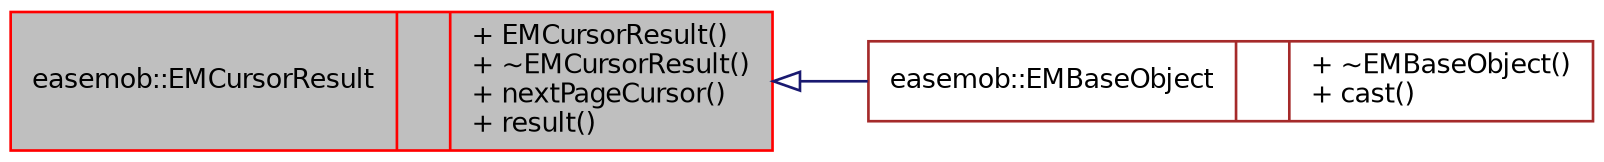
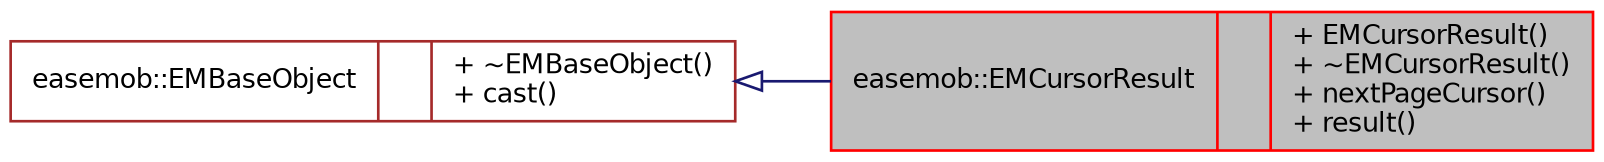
edge "easemob::EMBaseObject" -> "easemob::EMCursorResult": reversed
